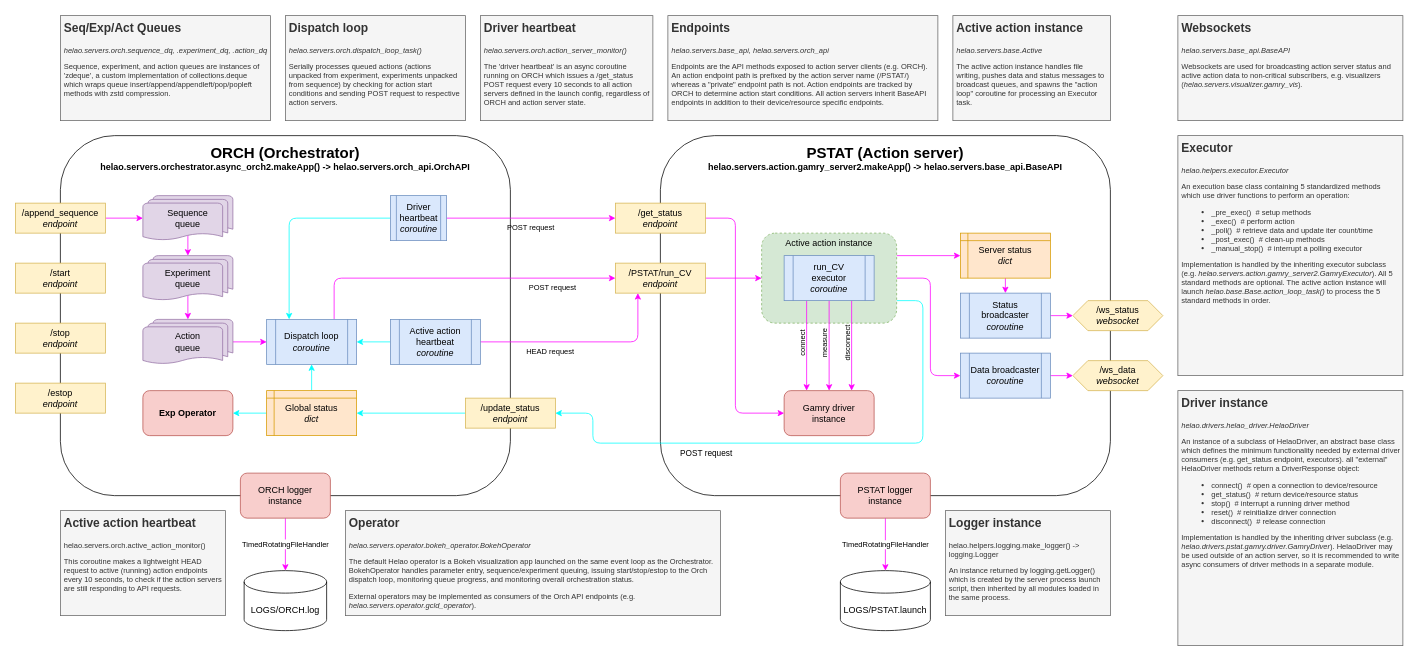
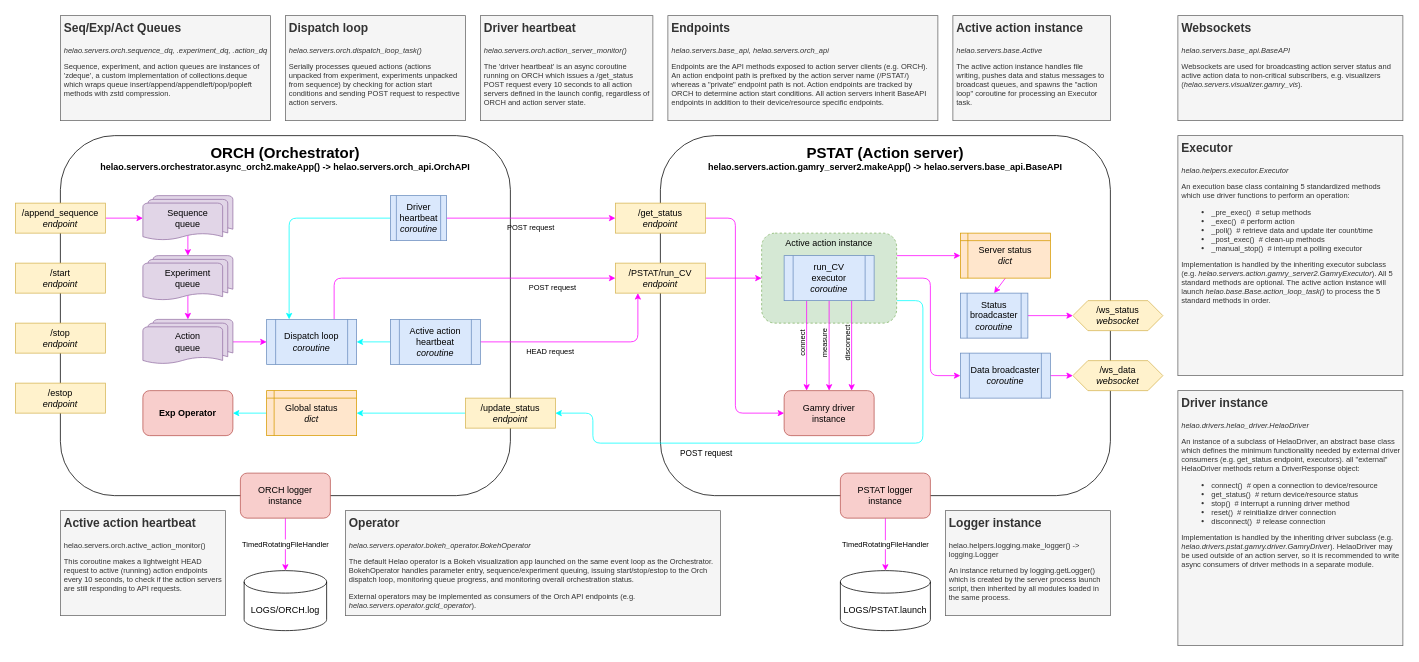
node "Status broadcaster coroutine": size 90x45 -> 68x45
edge "Global status dict" -> "Dispatch loop coroutine": removed
